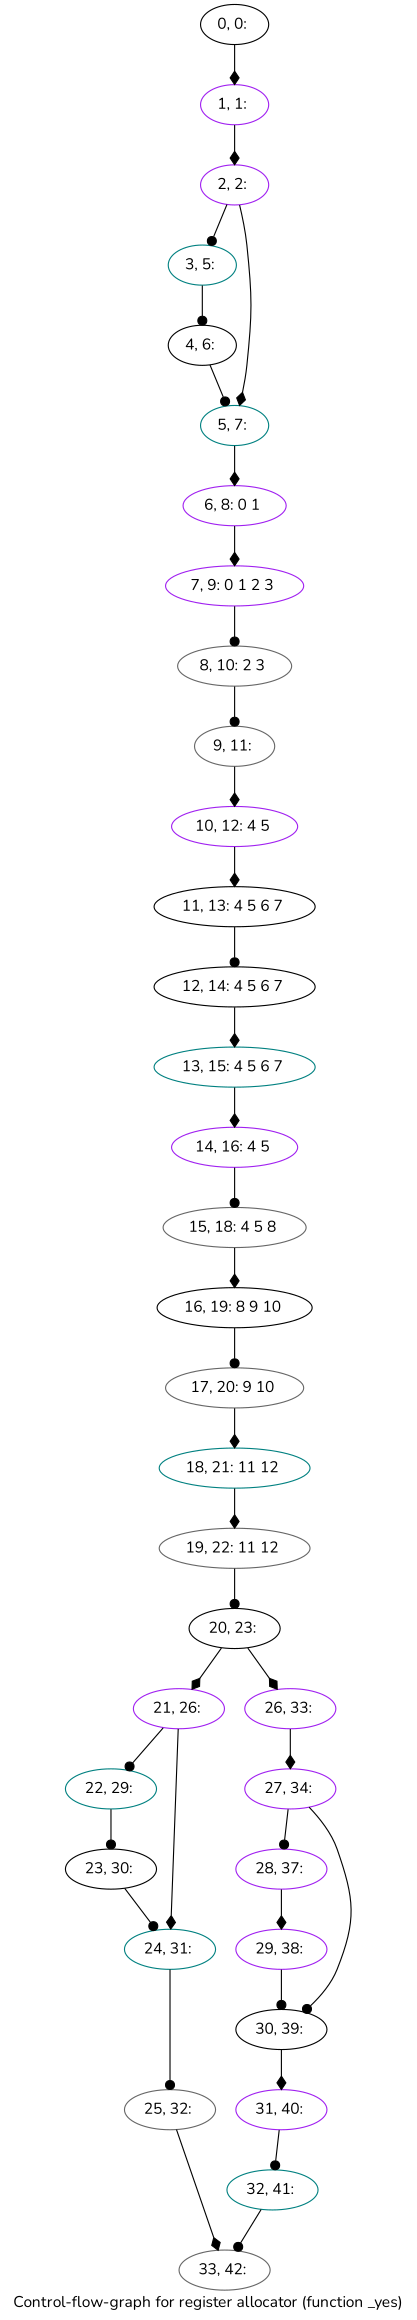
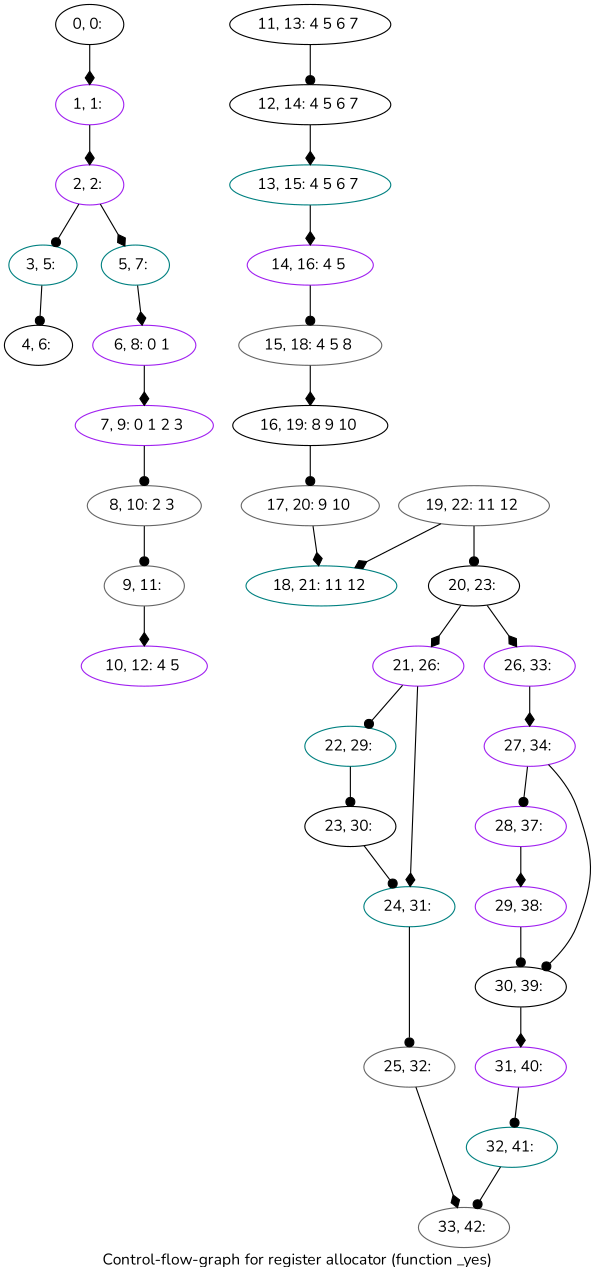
edge "4, 6:" -> "5, 7:": removed
edge "10, 12: 4 5" -> "11, 13: 4 5 6 7": removed
edge "18, 21: 11 12" -> "19, 22: 11 12": reversed
